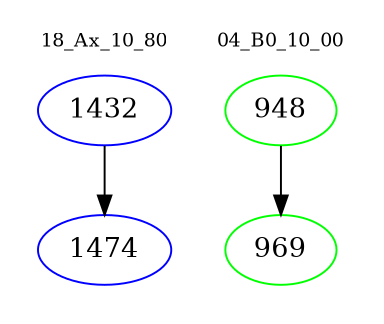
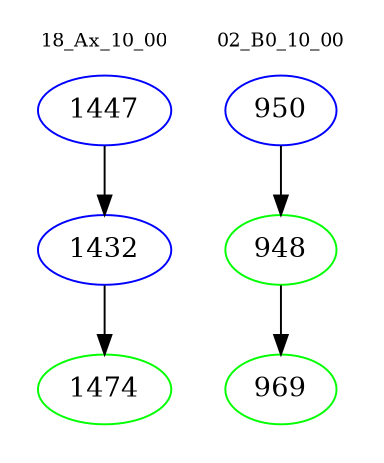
cluster "18_Ax_10_80": label "18_Ax_10_80" -> "18_Ax_10_00"
cluster "04_B0_10_00": label "04_B0_10_00" -> "02_B0_10_00"
node "1447": added
node "950": added
node "1474": color blue -> green
